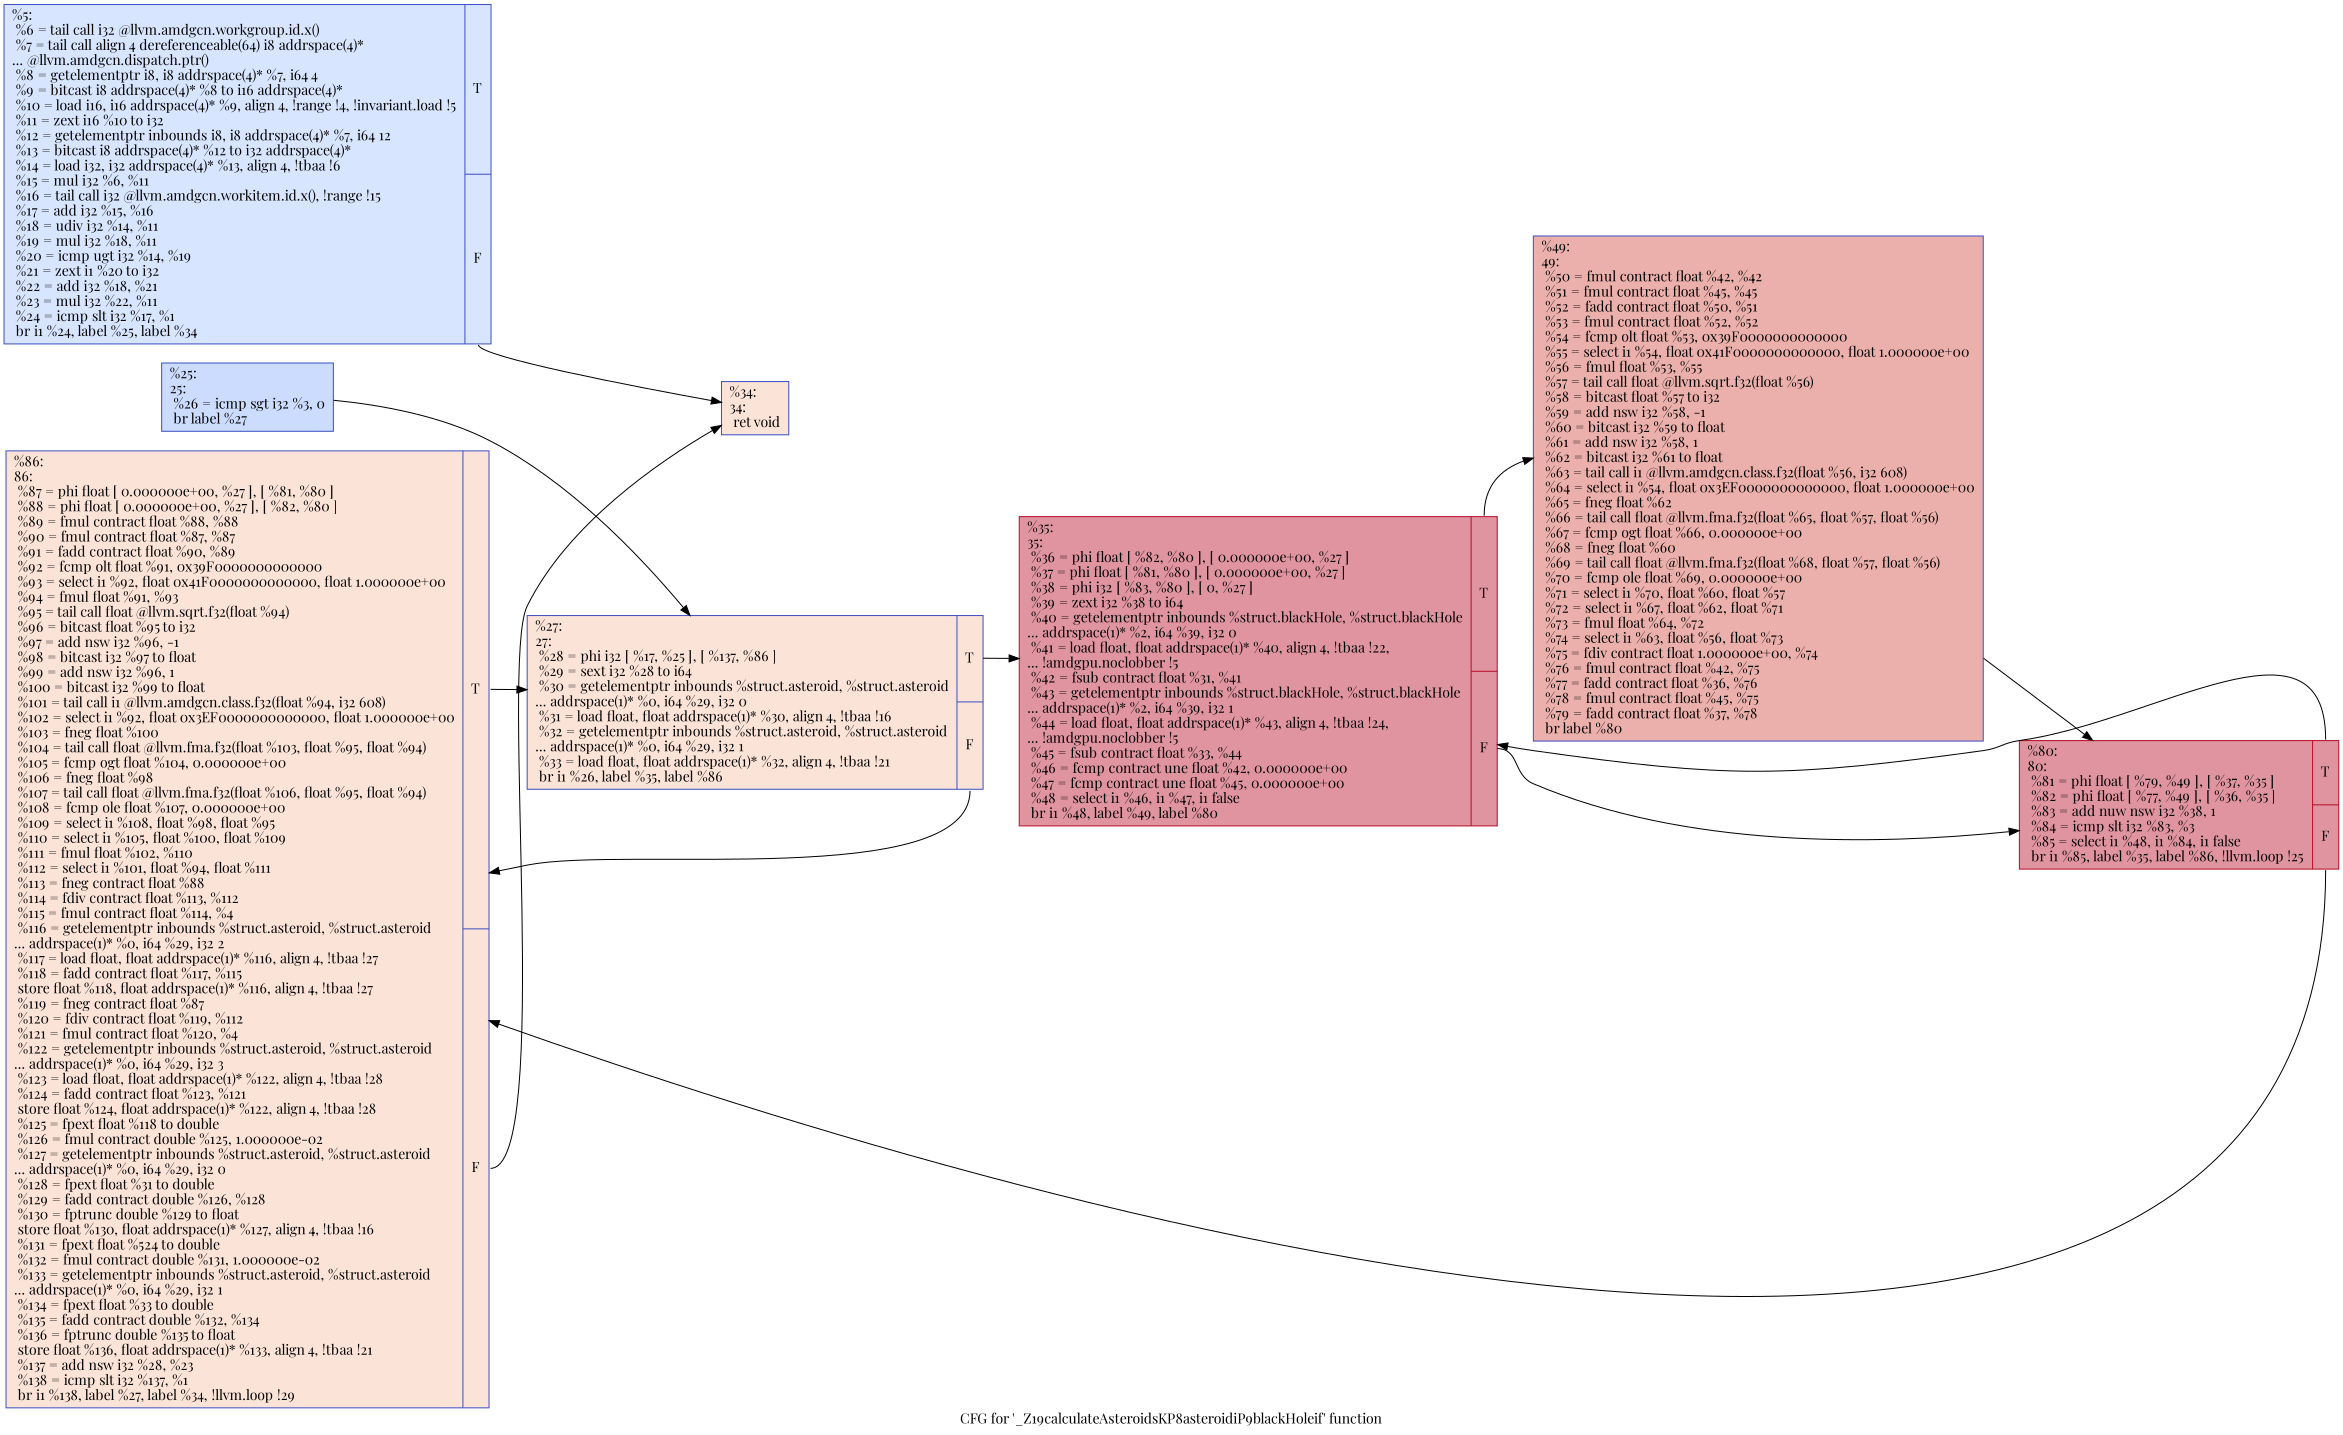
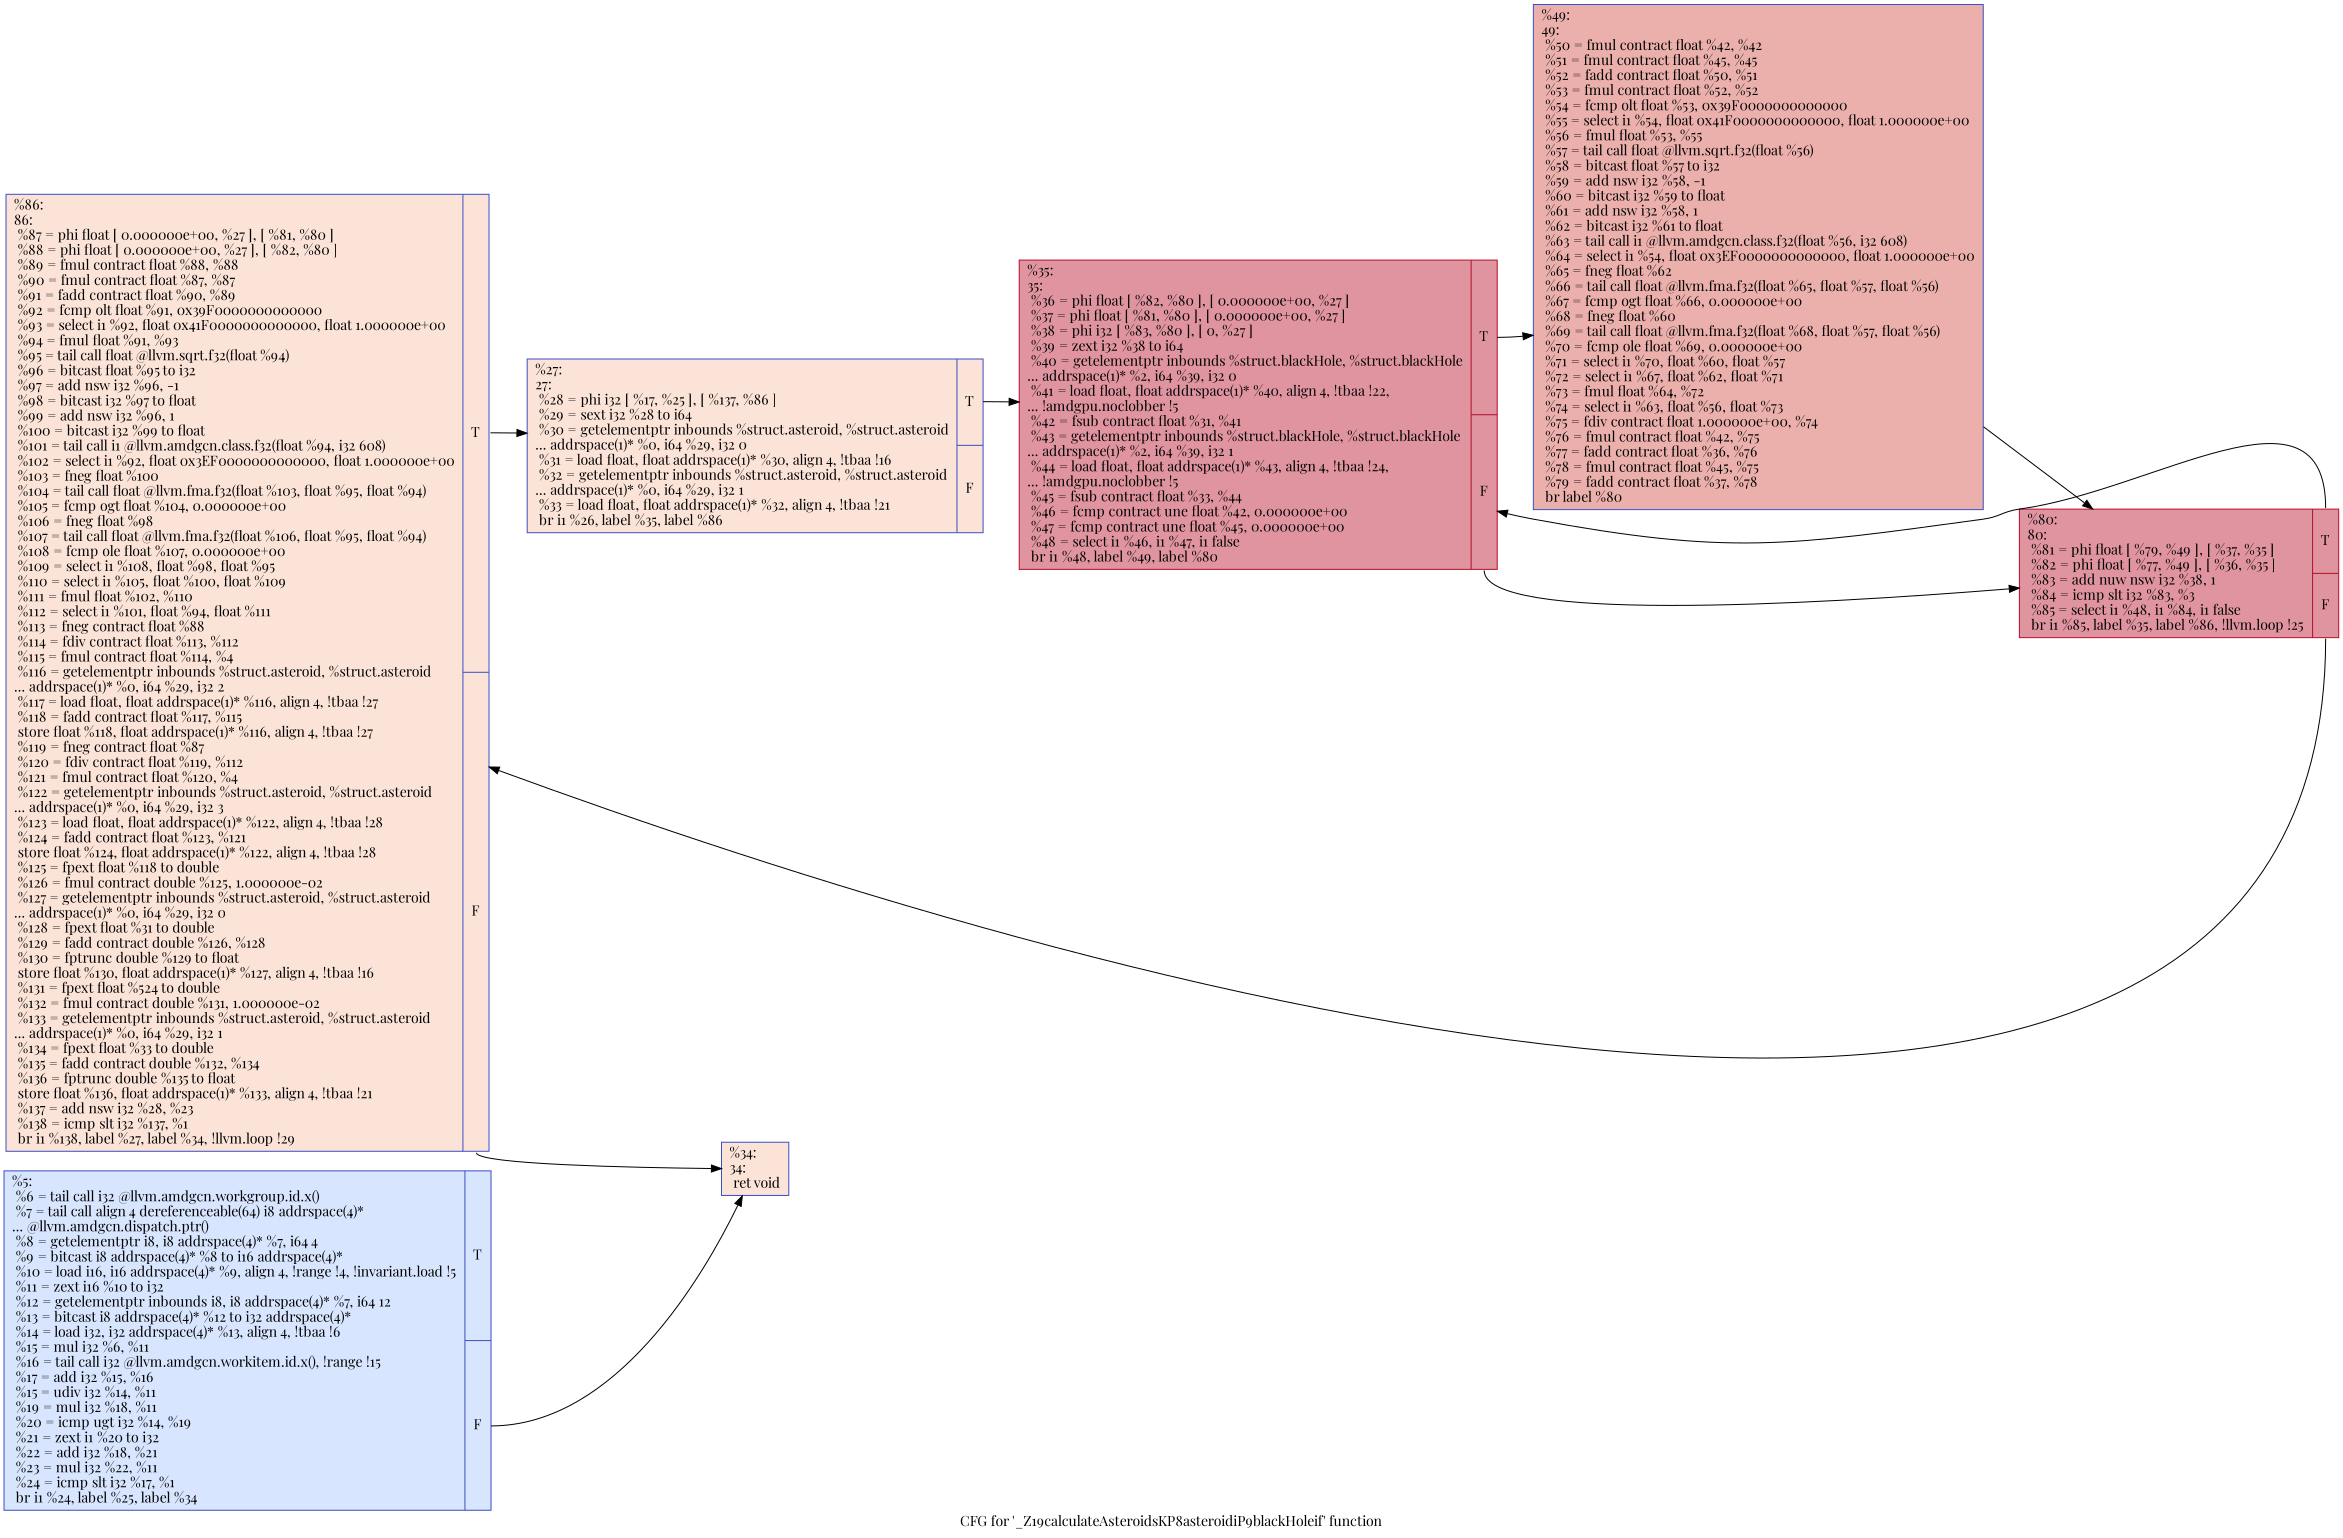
node "%5:": text "%18 = udiv i32 %14, %11" -> "%15 = udiv i32 %14, %11"
node "%25:": removed
edge "%27:" -> "%86:": removed
